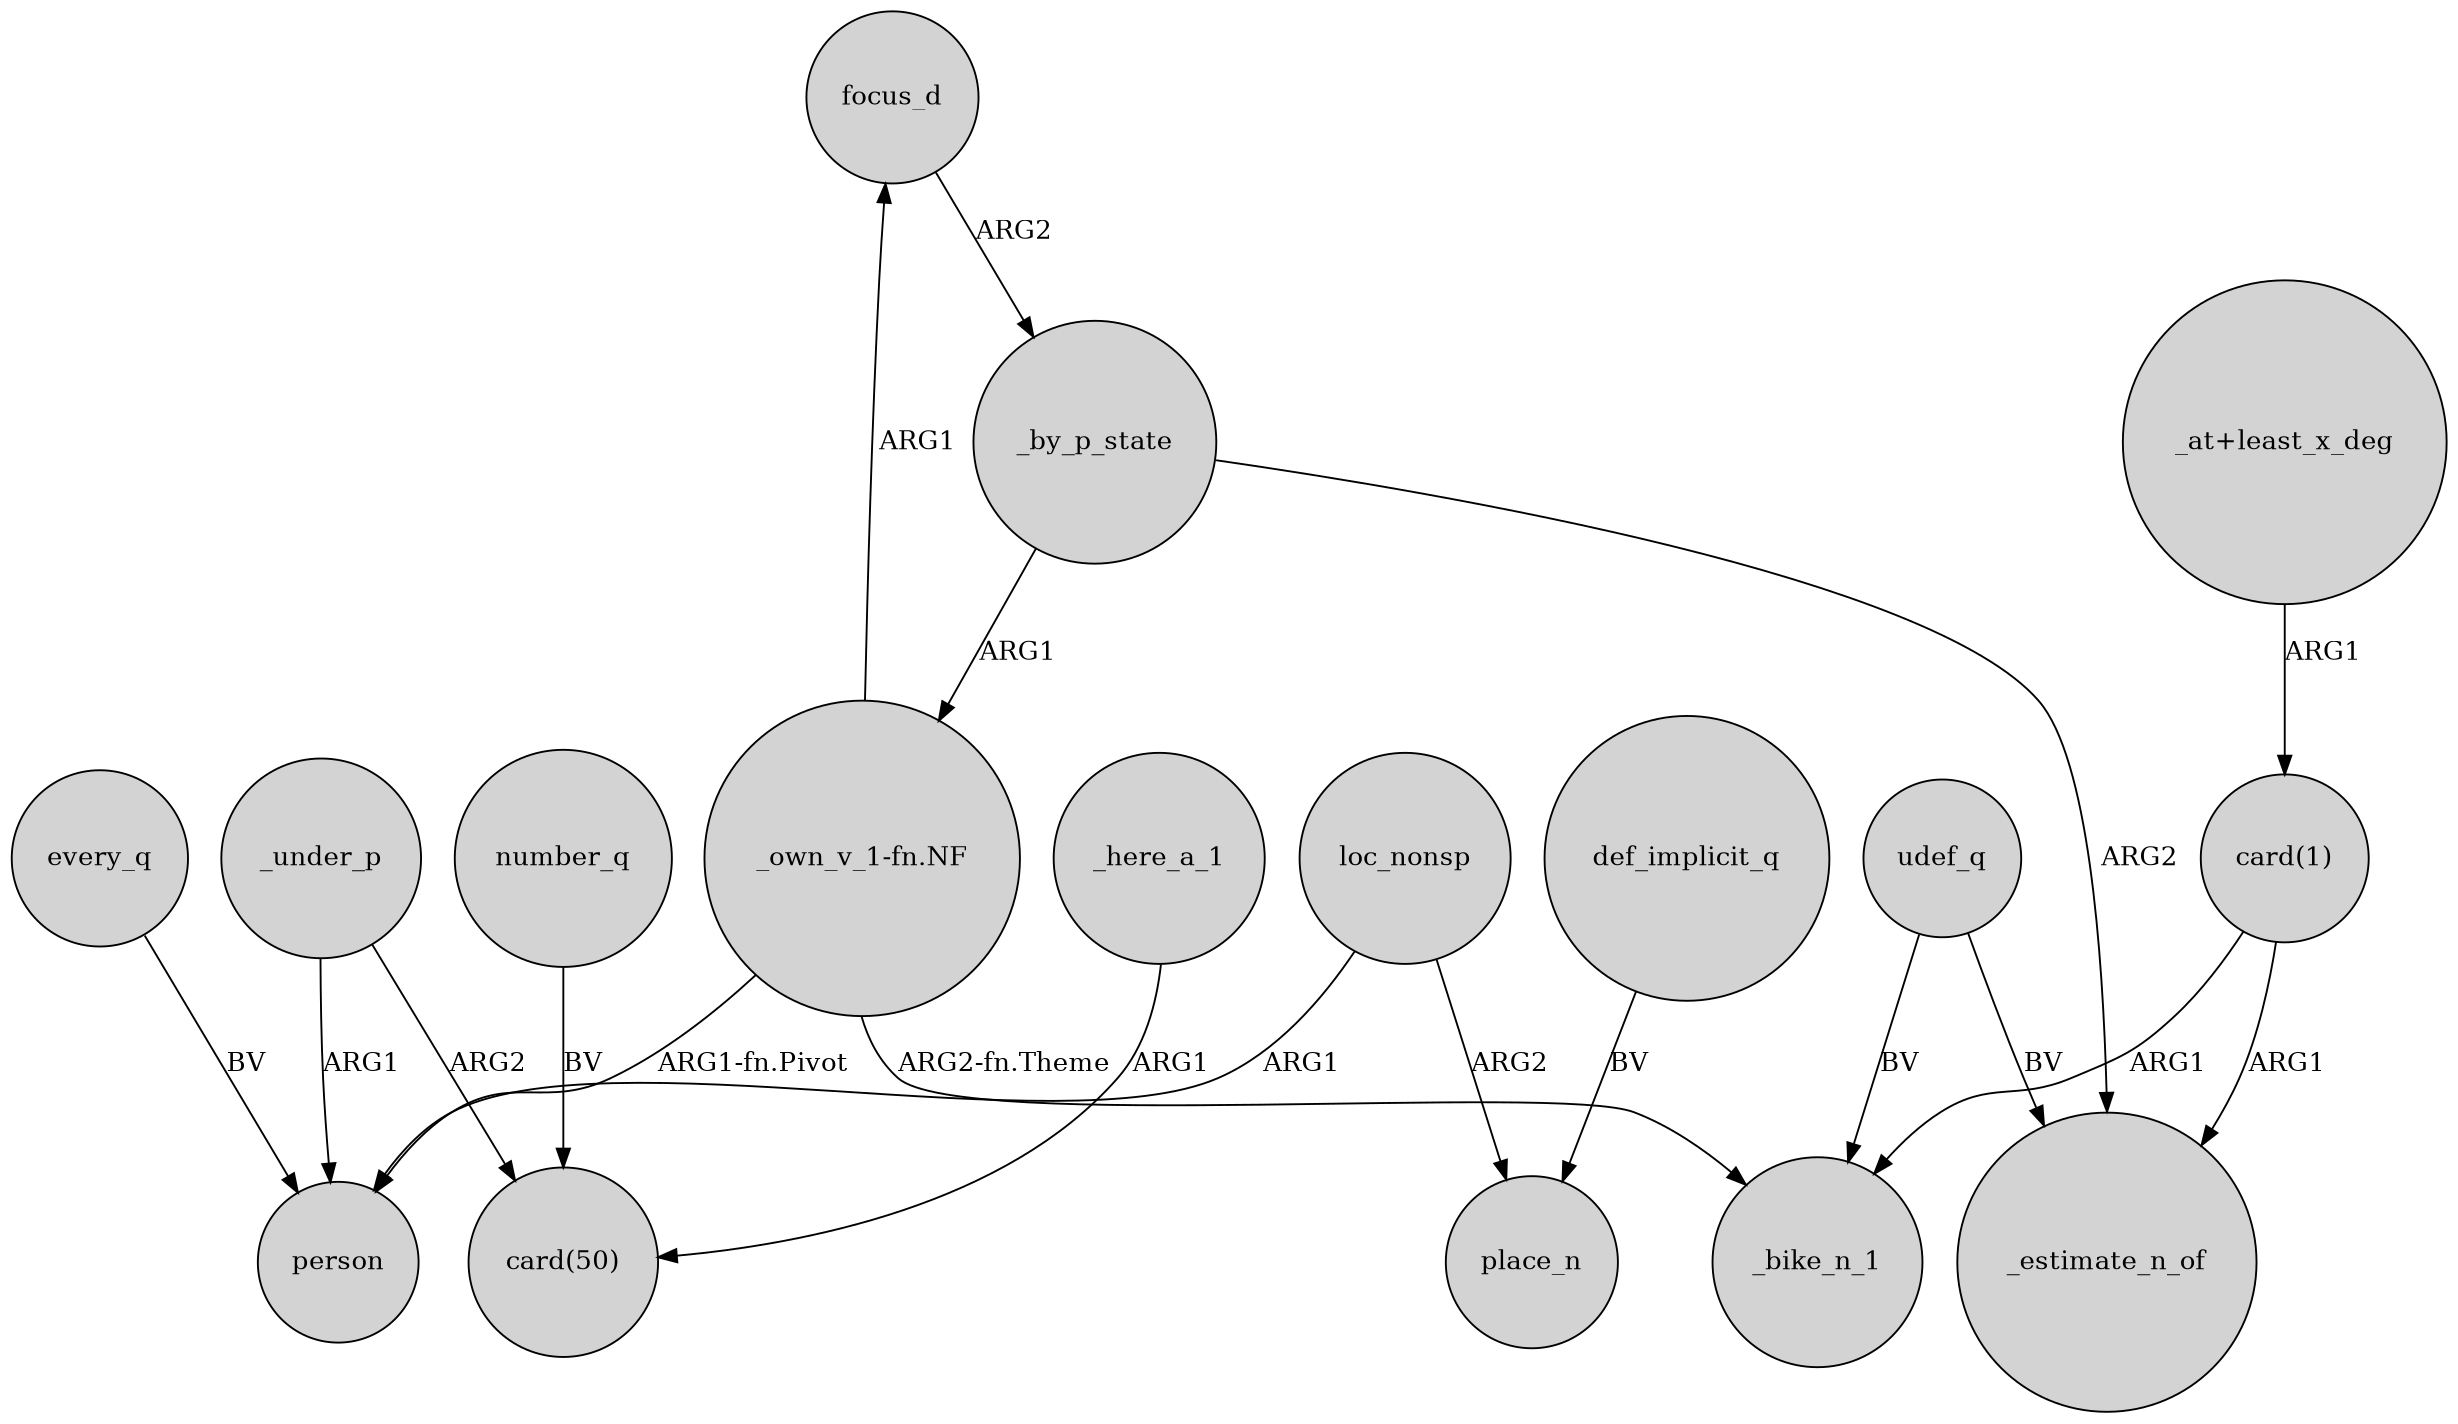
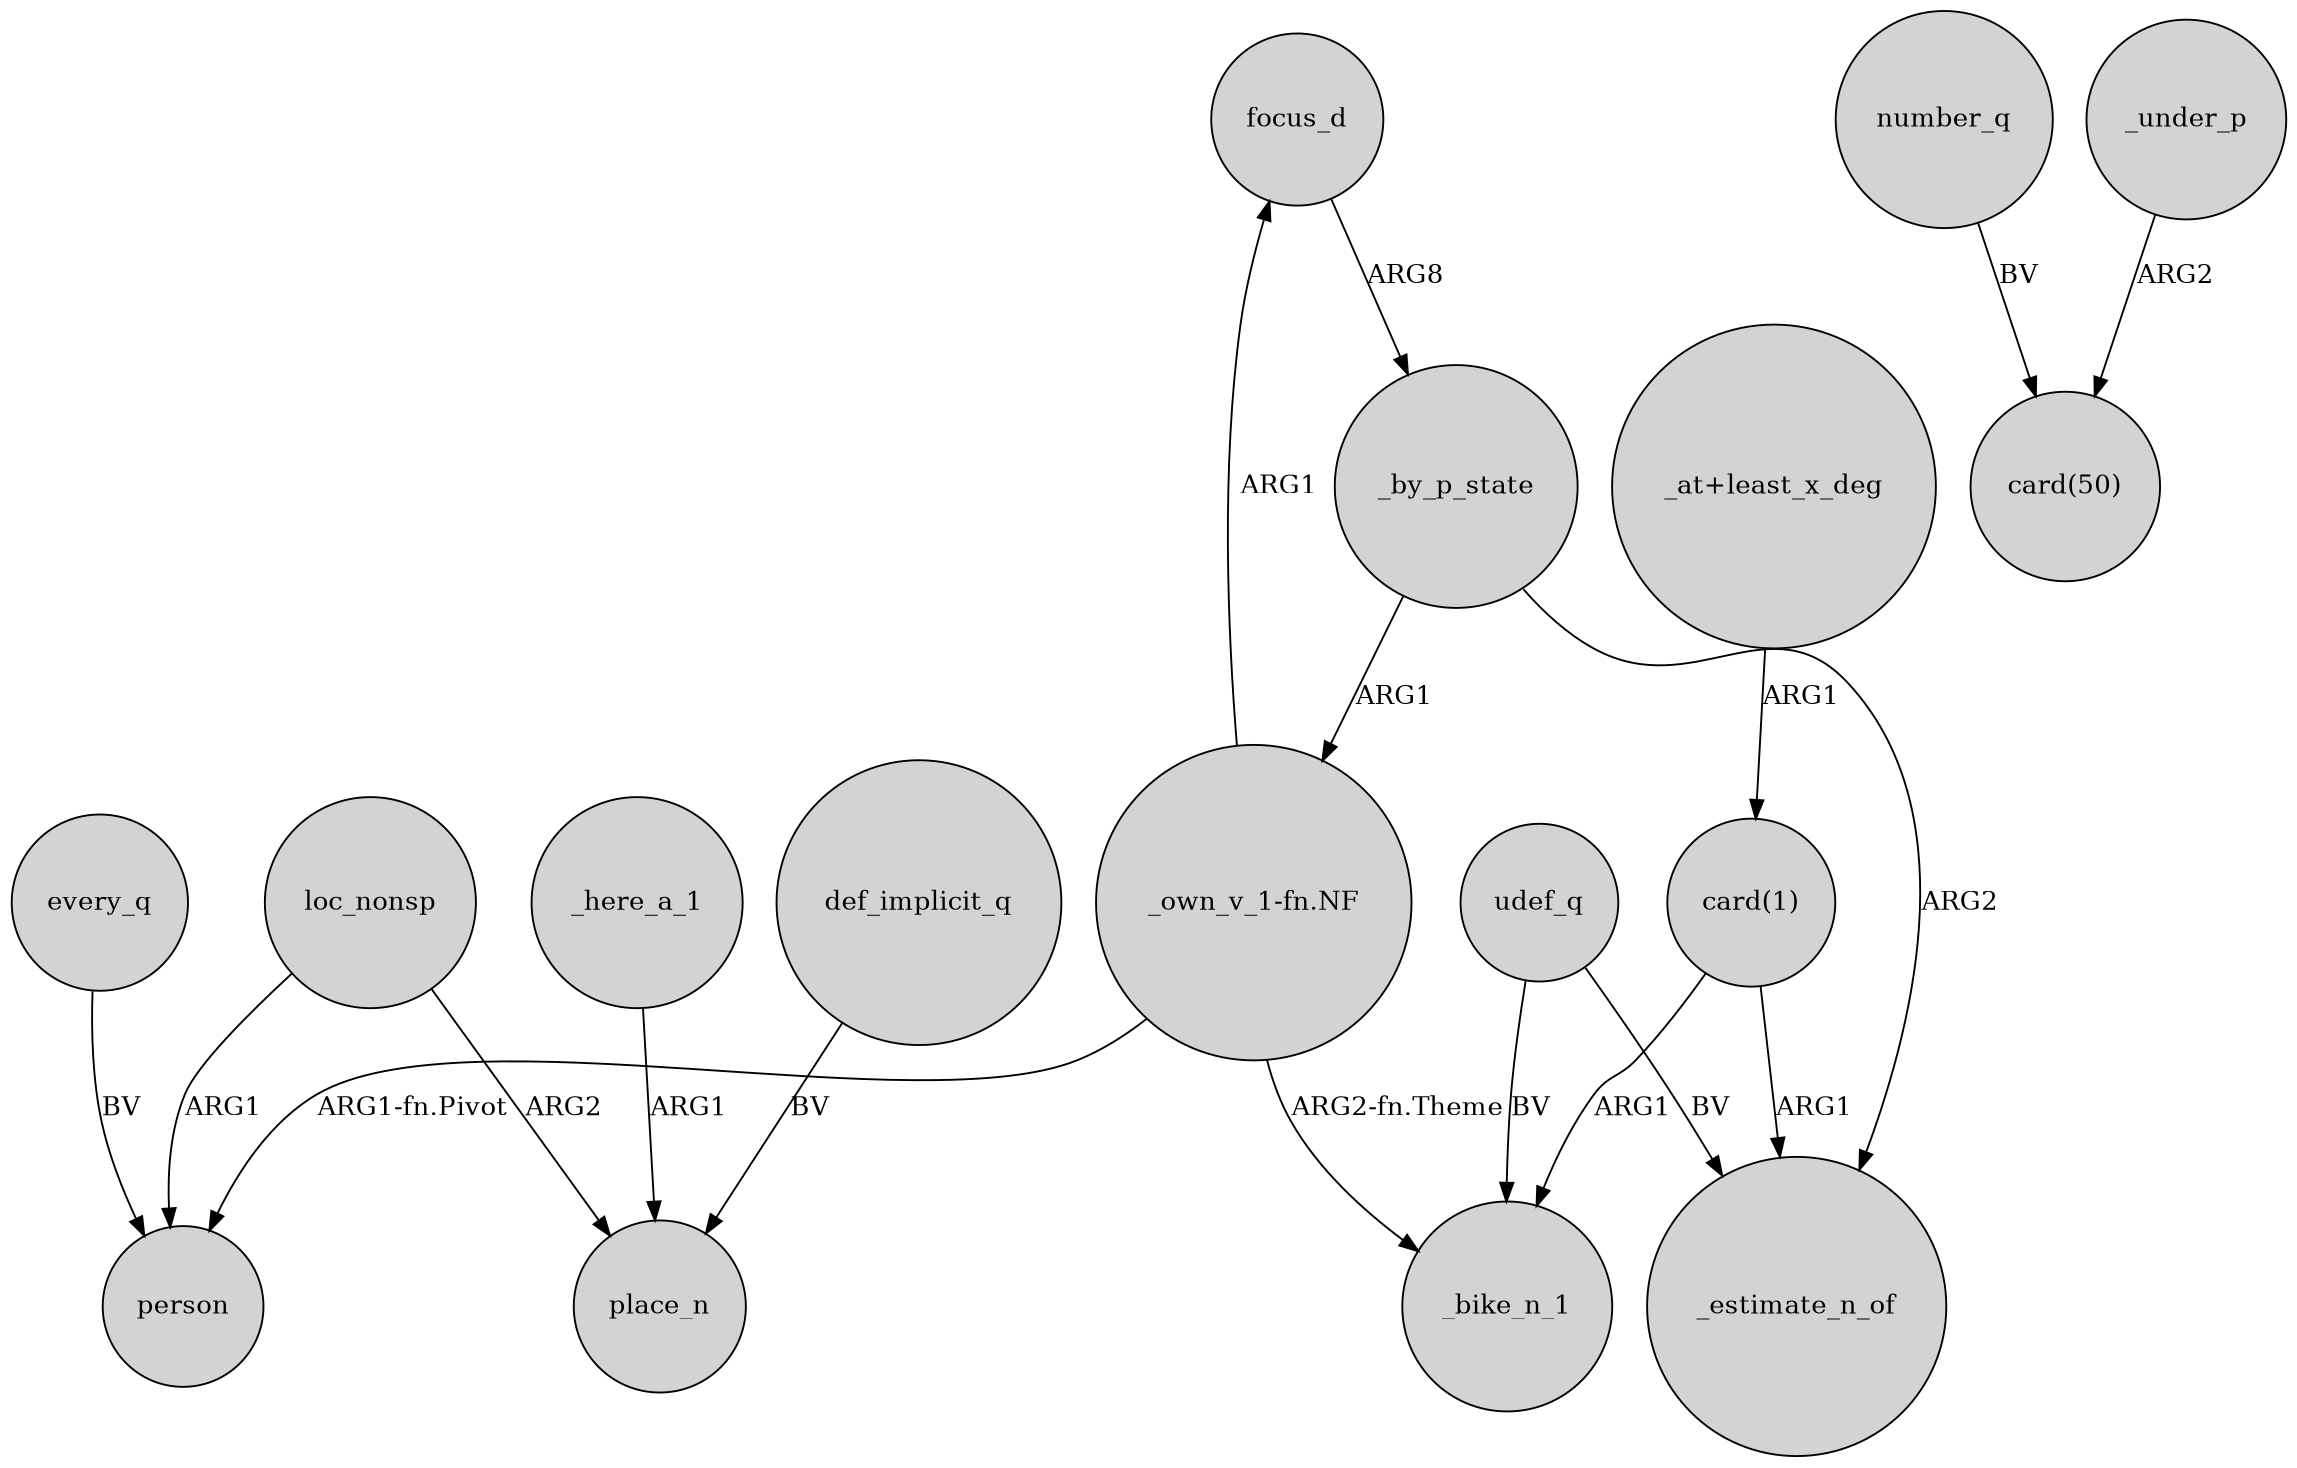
edge "focus_d" -> "_by_p_state": label "ARG2" -> "ARG8"
edge "_under_p" -> "person": removed, label "ARG1"
edge "_here_a_1" -> "card(50)": now "_here_a_1" -> "place_n"
